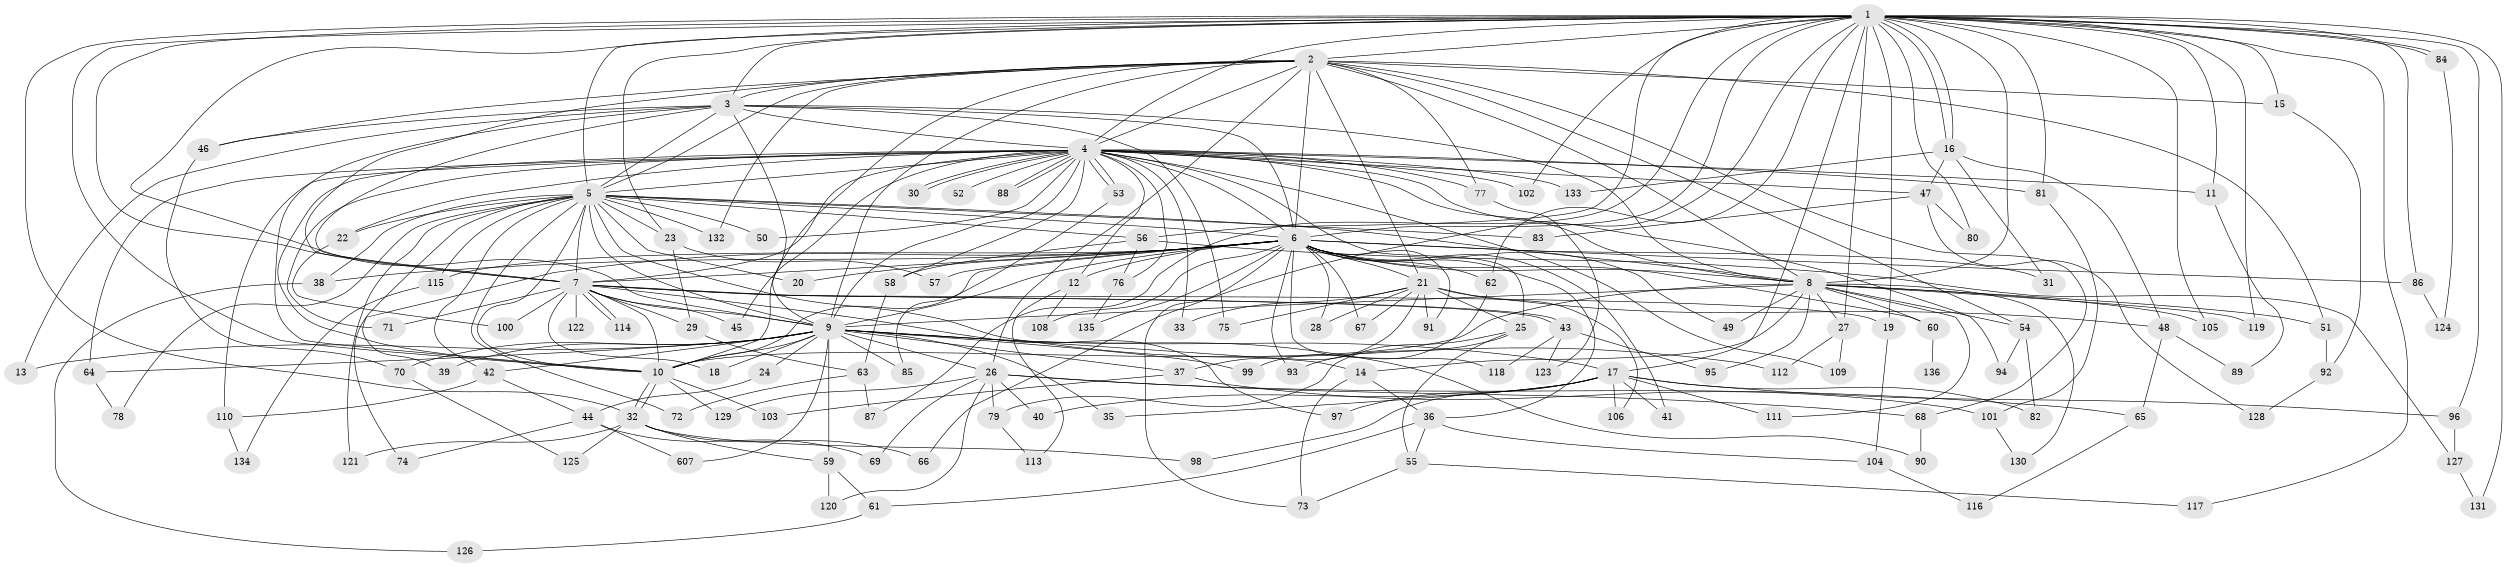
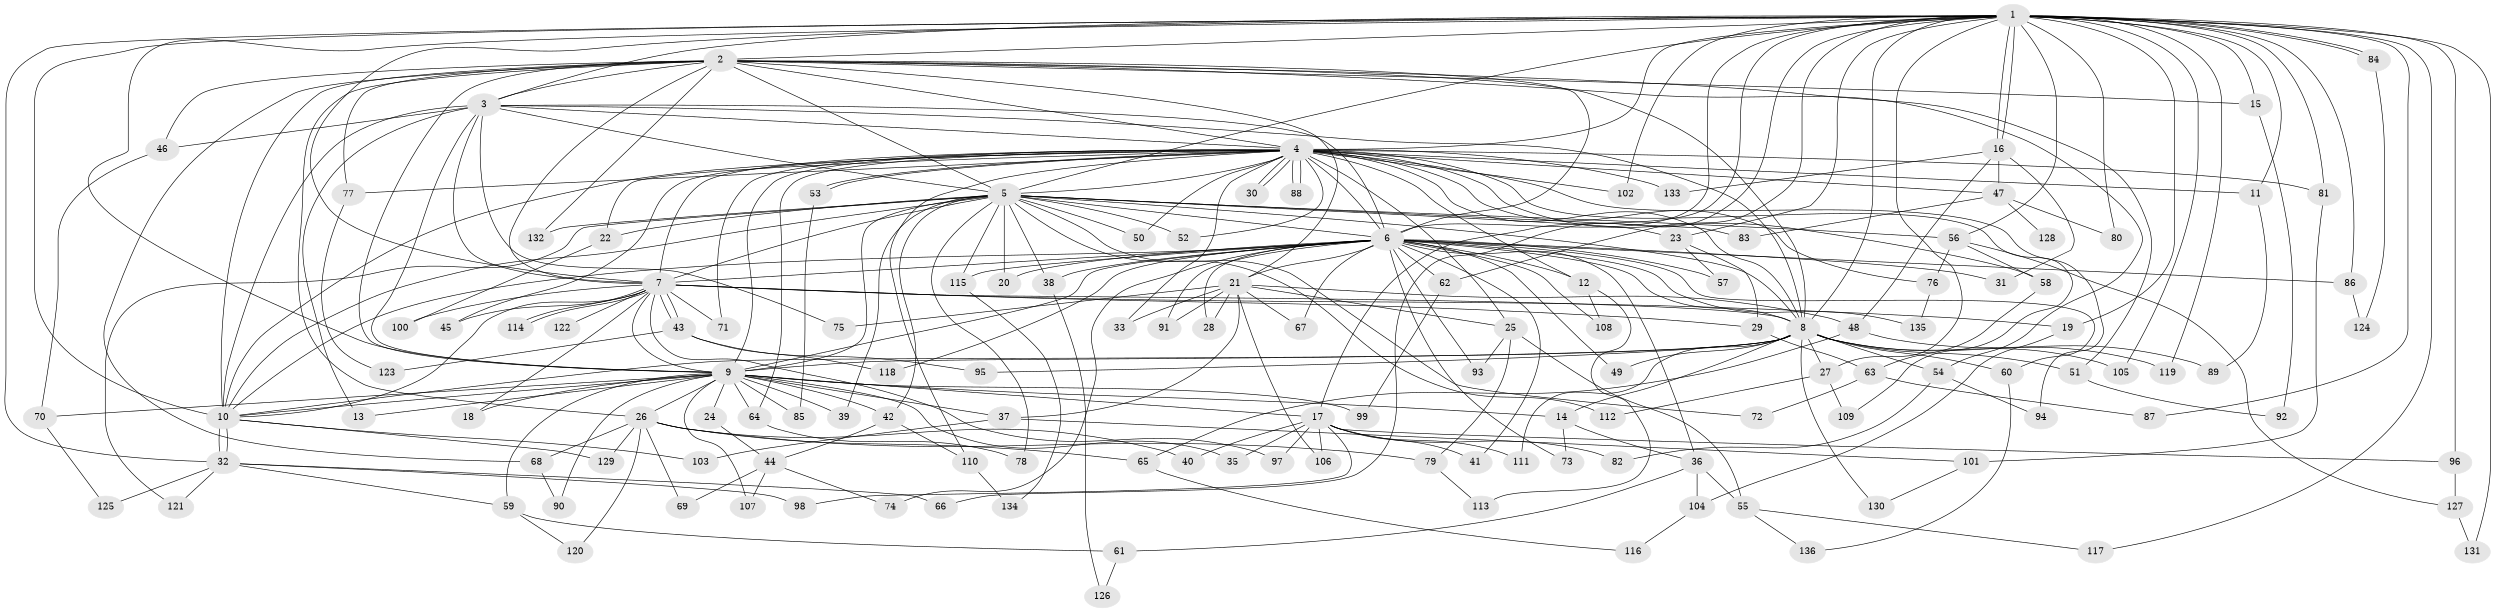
edge "5" -- "52": added
edge "7" -- "8": added
edge "92" -- "128": removed
node "607": label "607" -> "107"
edge "55" -- "73": now "55" -- "136"
